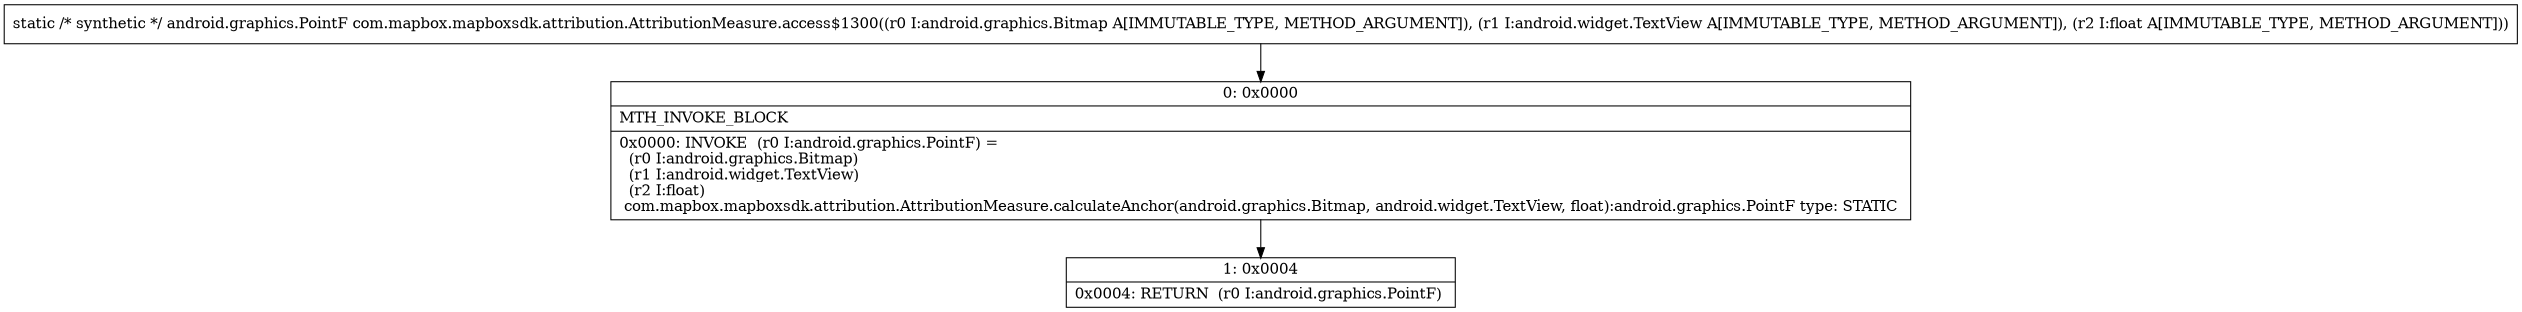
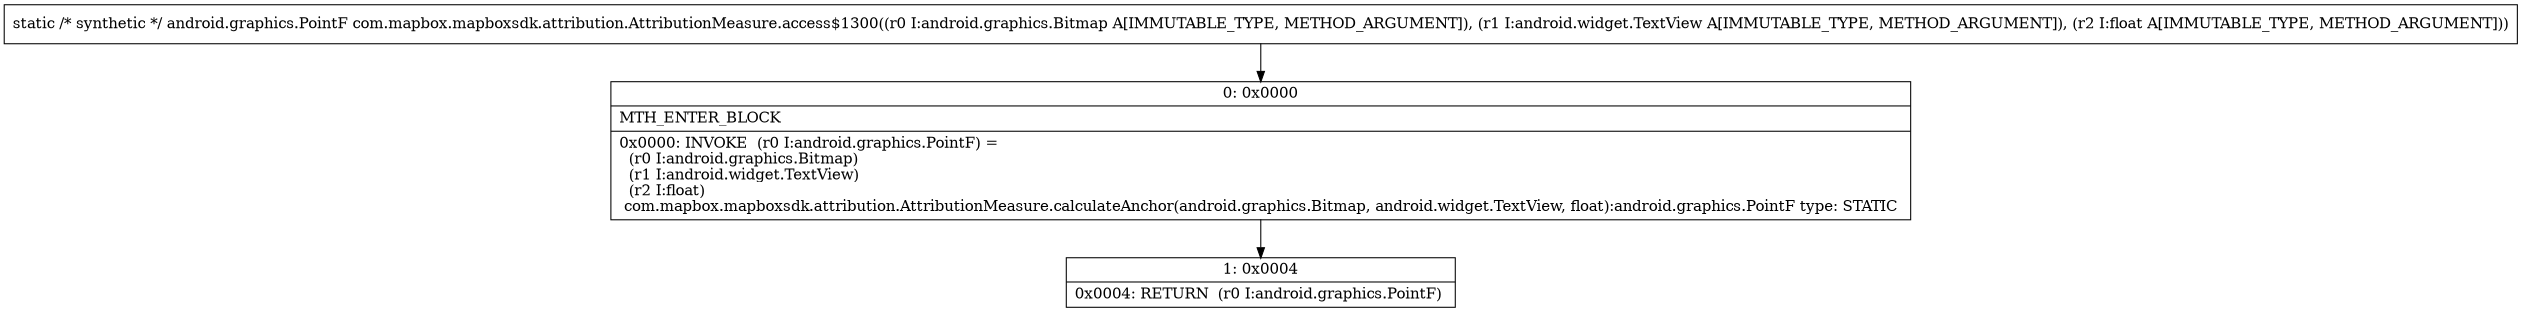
node "0: 0x0000": text "MTH_INVOKE_BLOCK" -> "MTH_ENTER_BLOCK"
